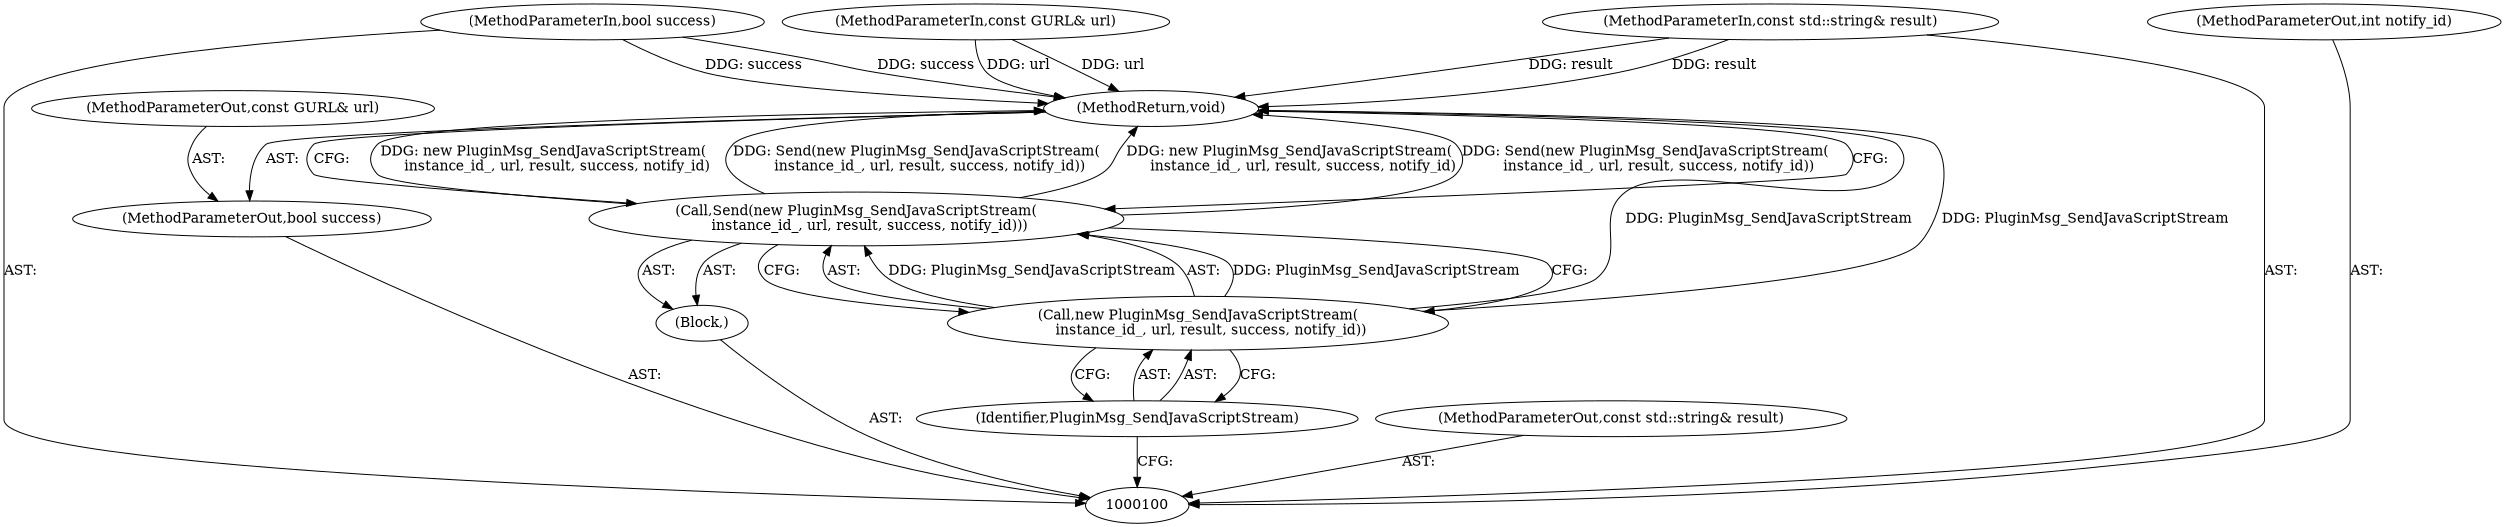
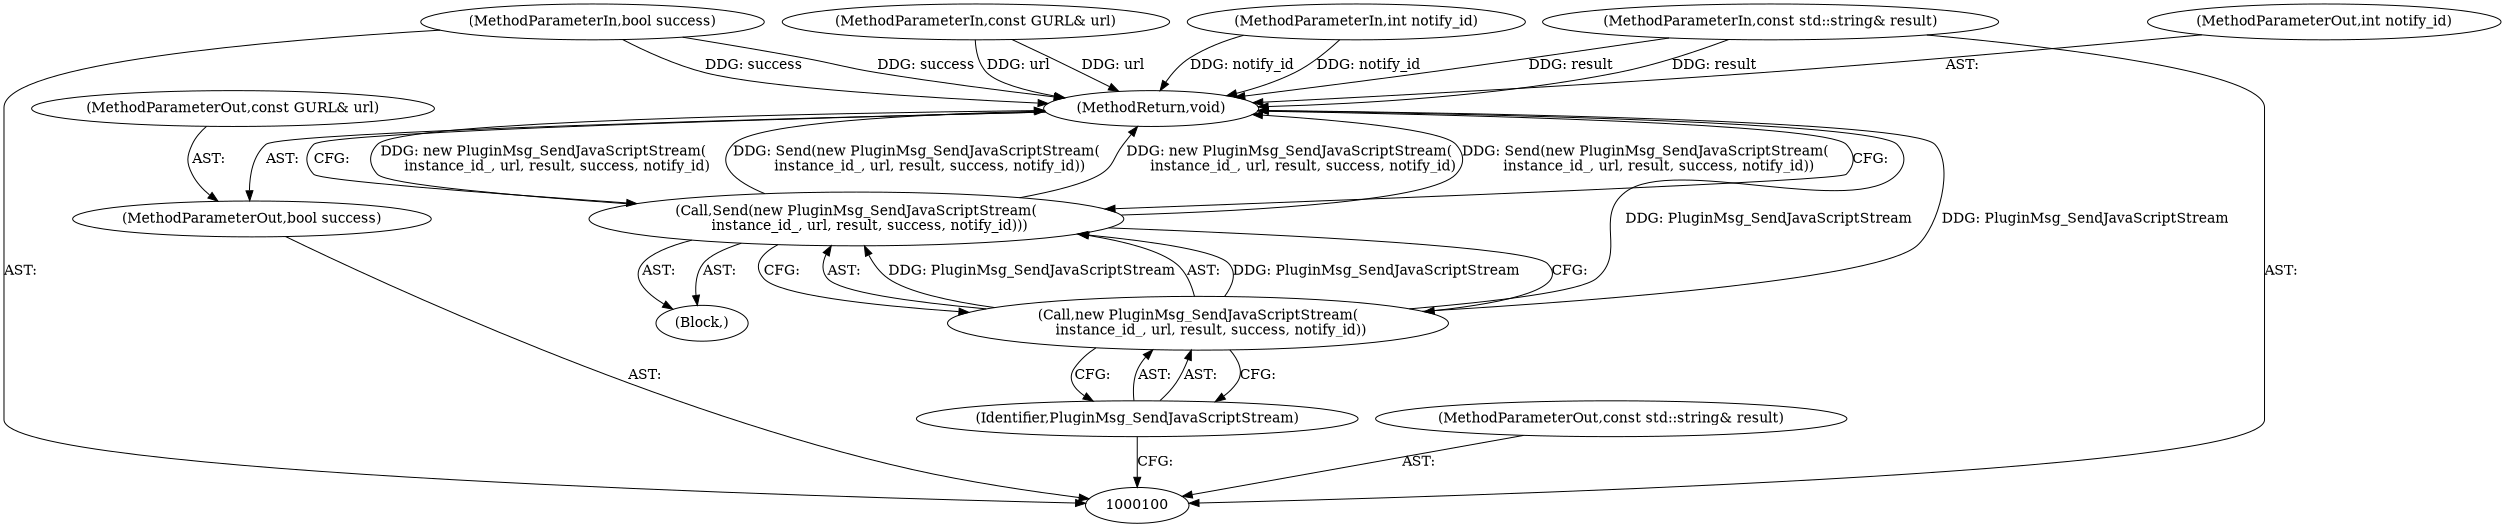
node "(MethodParameterIn,int notify_id)": added
edge "(Block,)" -> "1000100": removed, label "AST:"
edge "(MethodParameterOut,int notify_id)" -> "1000100": now "(MethodParameterOut,int notify_id)" -> "(MethodReturn,void)"
